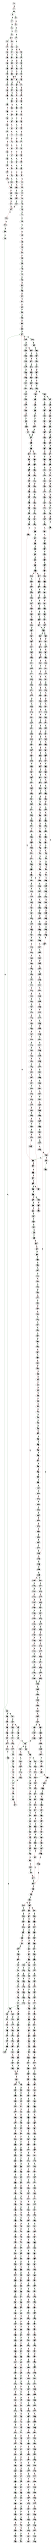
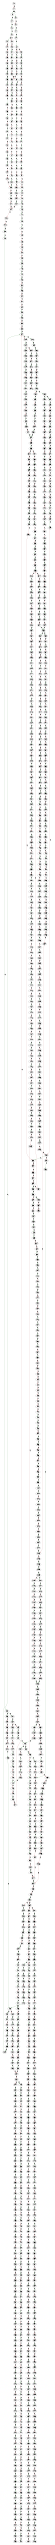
edge "S37" -> "S41": now "S35" -> "S41"
